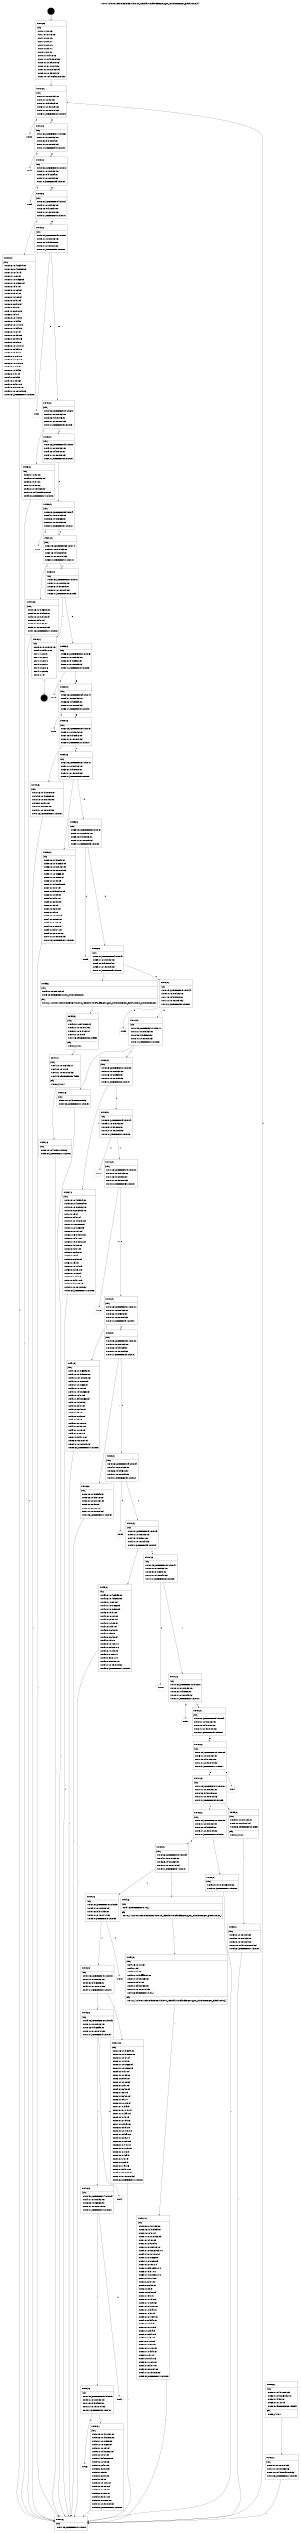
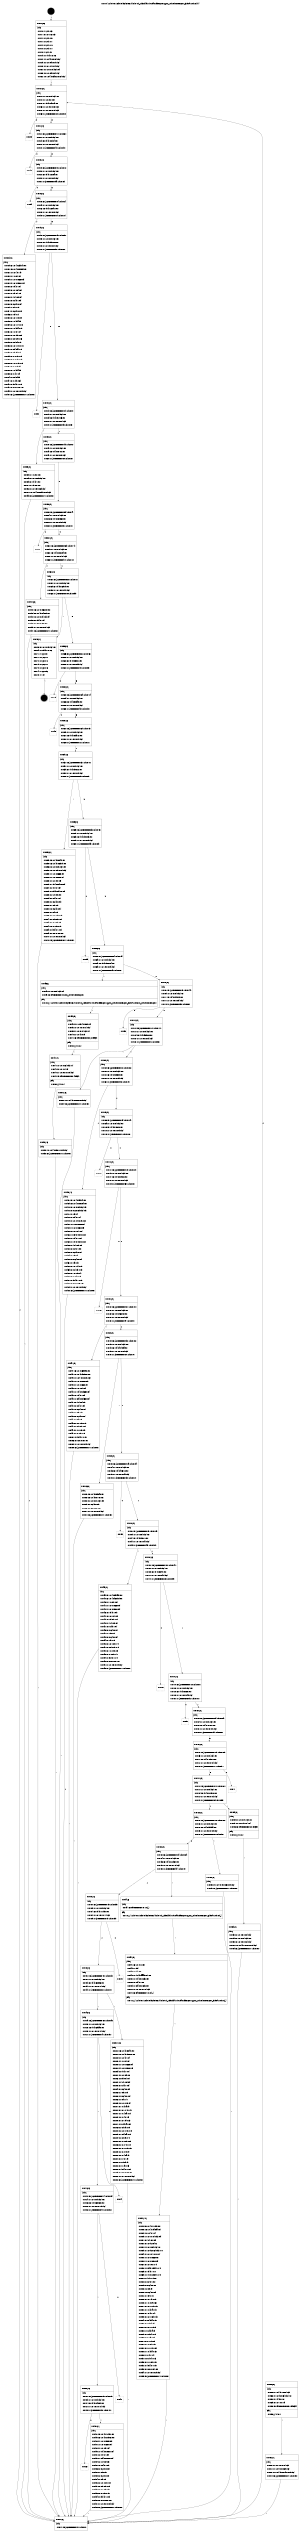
node "0x401878 [30]": removed
